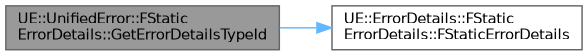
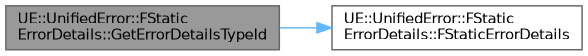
node "UE::ErrorDetails::FStatic ErrorDetails::FStaticErrorDetails": label "UE::ErrorDetails::FStatic ErrorDetails::FStaticErrorDetails" -> "UE::UnifiedError::FStatic ErrorDetails::FStaticErrorDetails"
